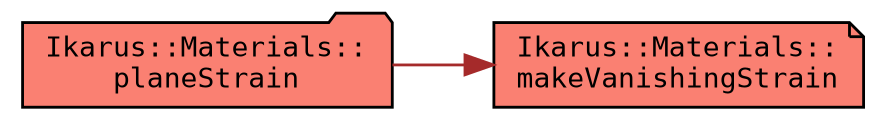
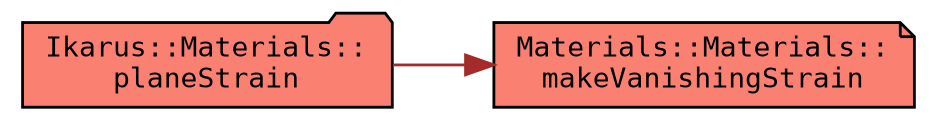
node "Ikarus::Materials:: makeVanishingStrain": label "Ikarus::Materials:: makeVanishingStrain" -> "Materials::Materials:: makeVanishingStrain"
